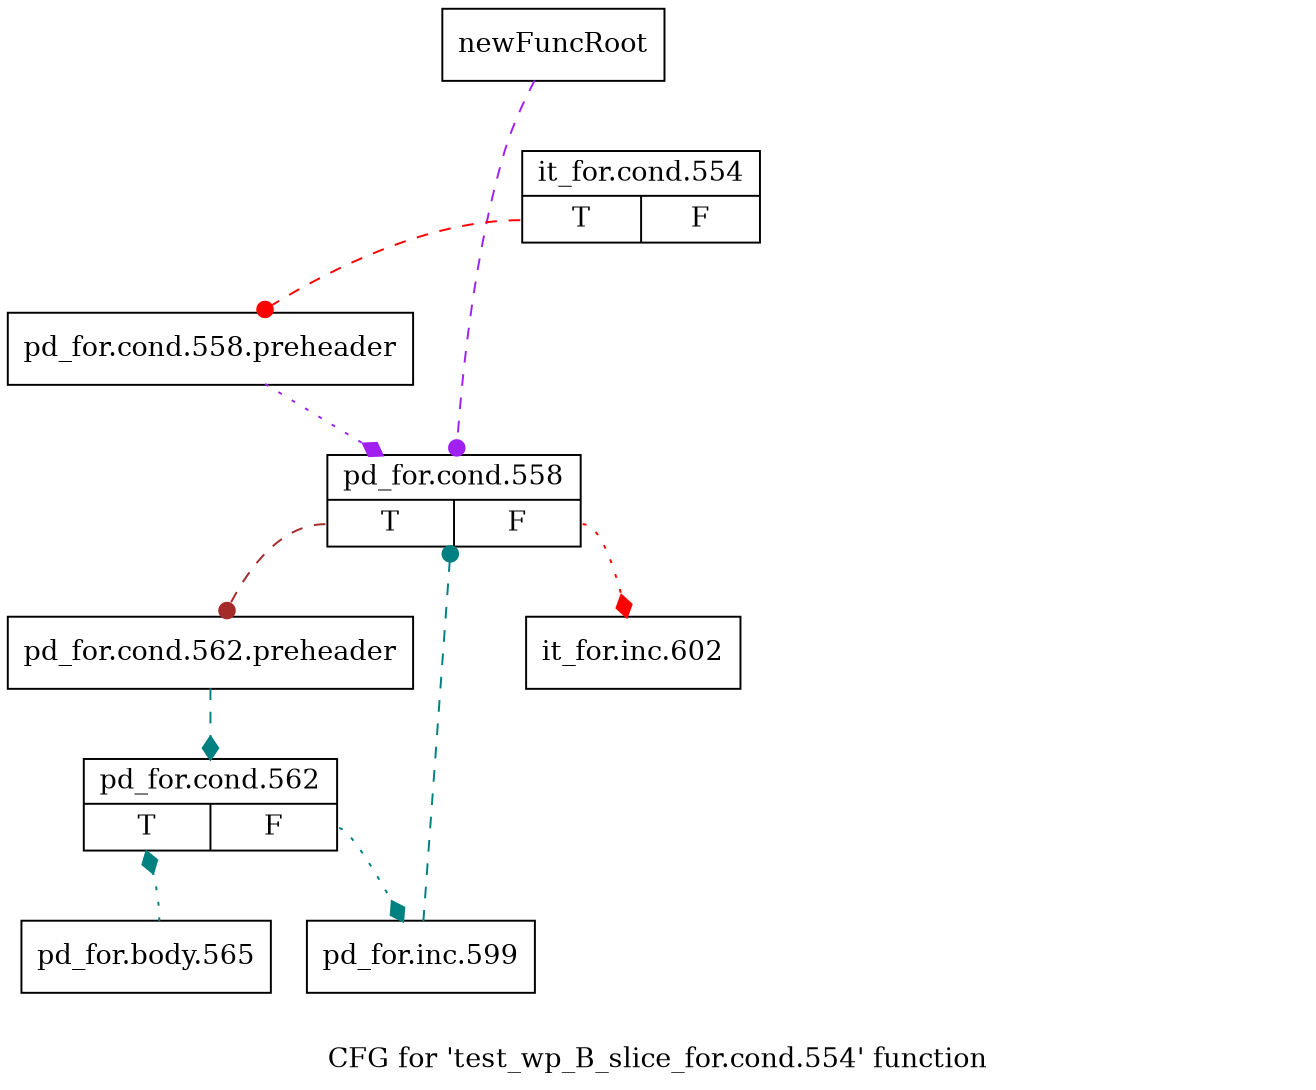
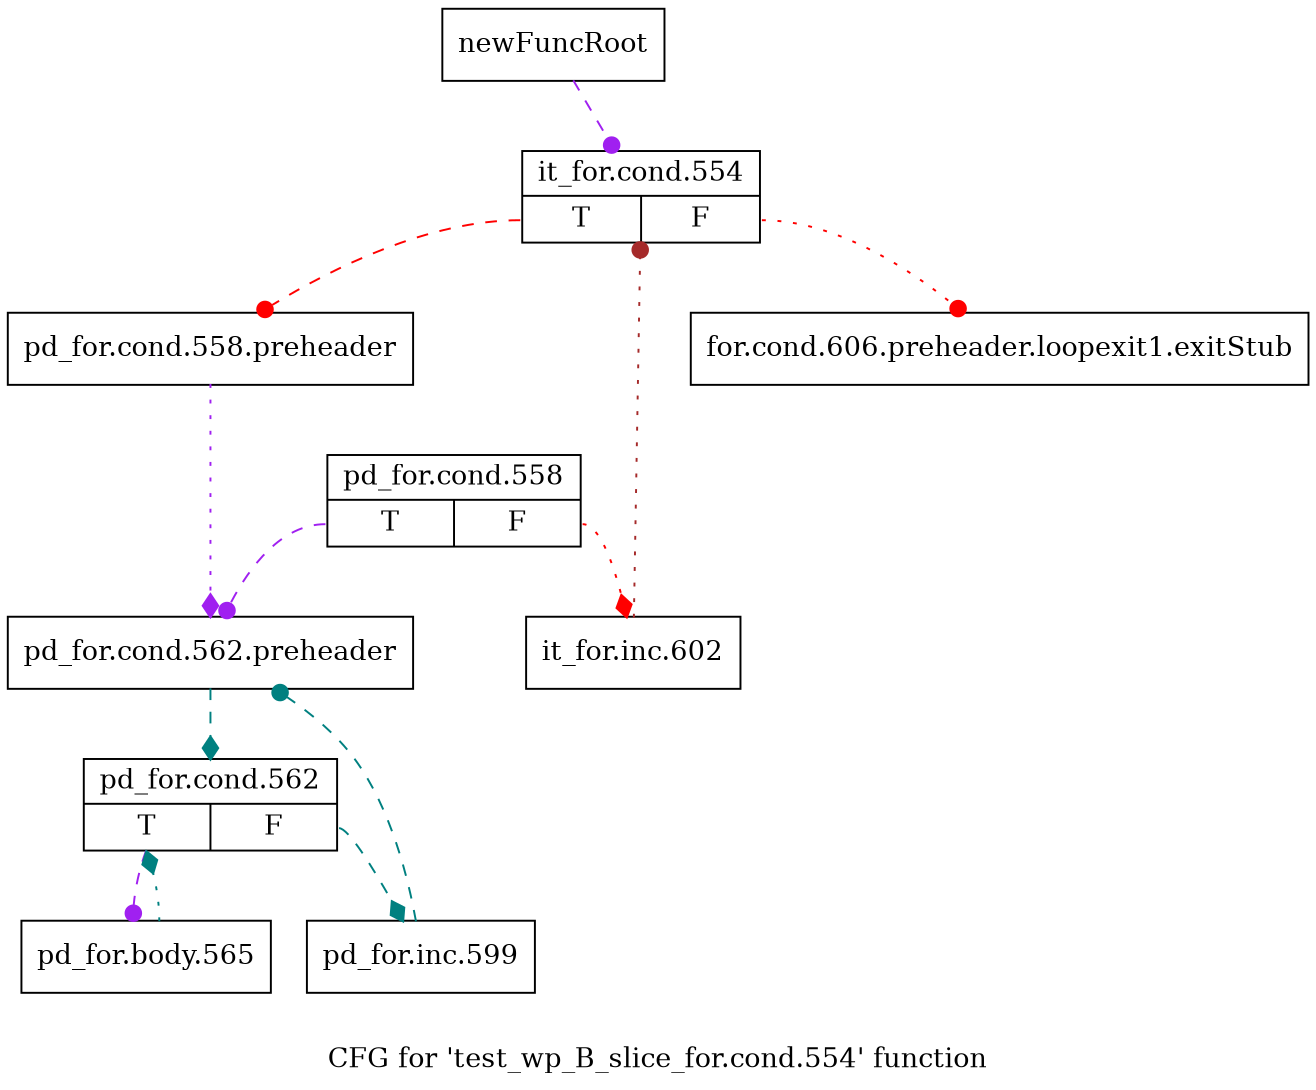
edge "newFuncRoot" -> "pd_for.cond.558": now "newFuncRoot" -> "it_for.cond.554"
node "for.cond.606.preheader.loopexit1.exitStub": added
edge "pd_for.cond.558.preheader" -> "pd_for.cond.558": now "pd_for.cond.558.preheader" -> "pd_for.cond.562.preheader"
edge "it_for.inc.602" -> "it_for.cond.554": added
edge "pd_for.cond.558" -> "pd_for.cond.562.preheader": color brown -> purple
edge "pd_for.inc.599" -> "pd_for.cond.558": now "pd_for.inc.599" -> "pd_for.cond.562.preheader"
edge "pd_for.cond.562" -> "pd_for.inc.599": style dotted -> dashed
edge "pd_for.cond.562" -> "pd_for.body.565": added
